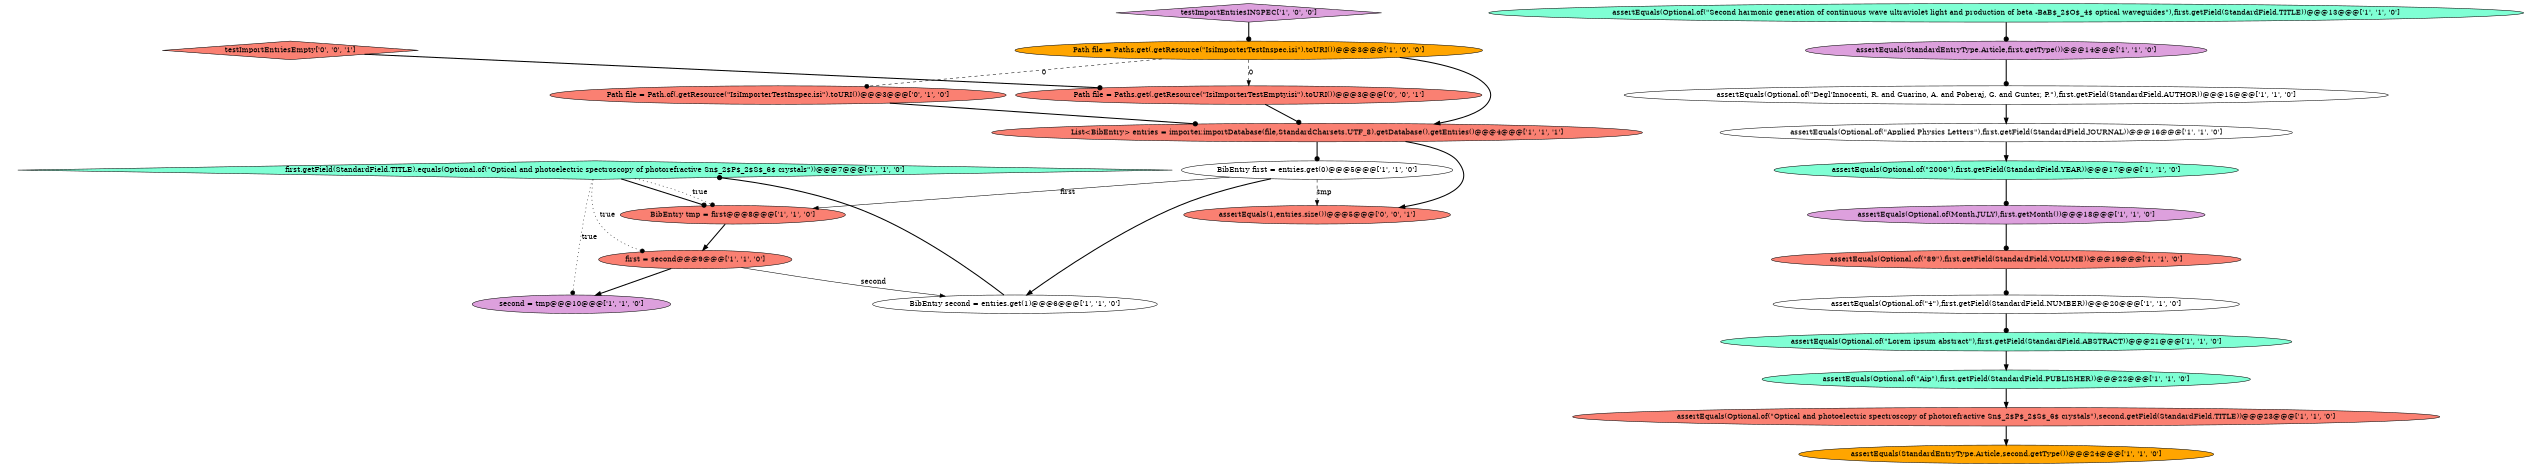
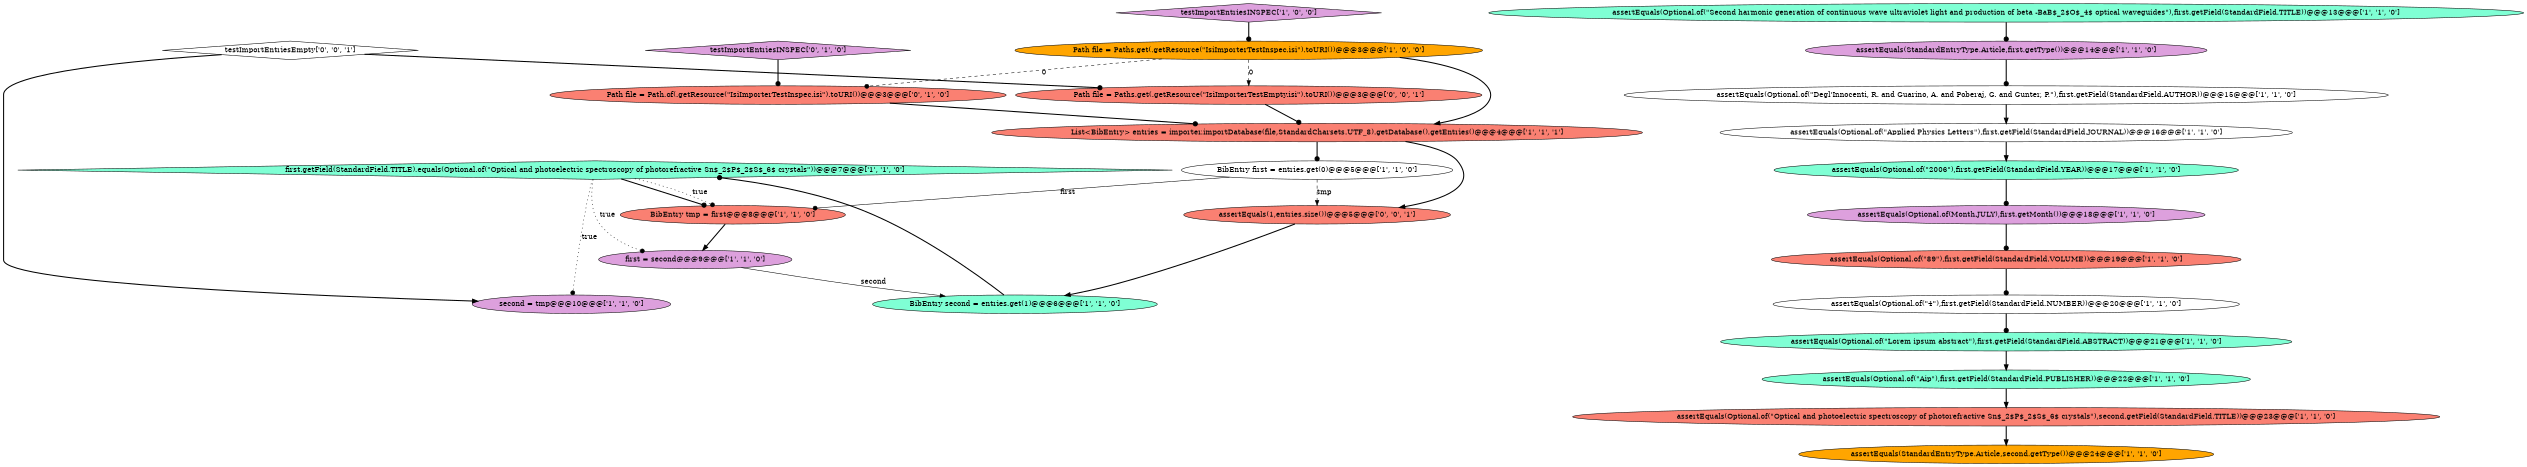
node "testImportEntriesEmpty['0', '0', '1']": fillcolor salmon -> white
node "testImportEntriesINSPEC['0', '1', '0']": added
edge "BibEntry first = entries.get(0)@@@5@@@['1', '1', '0']" -> "BibEntry tmp = first@@@8@@@['1', '1', '0']": arrowhead normal -> dot
edge "BibEntry first = entries.get(0)@@@5@@@['1', '1', '0']" -> "BibEntry second = entries.get(1)@@@6@@@['1', '1', '0']": now "assertEquals(1,entries.size())@@@5@@@['0', '0', '1']" -> "BibEntry second = entries.get(1)@@@6@@@['1', '1', '0']"
node "first = second@@@9@@@['1', '1', '0']": fillcolor salmon -> plum
edge "first = second@@@9@@@['1', '1', '0']" -> "second = tmp@@@10@@@['1', '1', '0']": now "testImportEntriesEmpty['0', '0', '1']" -> "second = tmp@@@10@@@['1', '1', '0']"
node "BibEntry second = entries.get(1)@@@6@@@['1', '1', '0']": fillcolor white -> aquamarine
